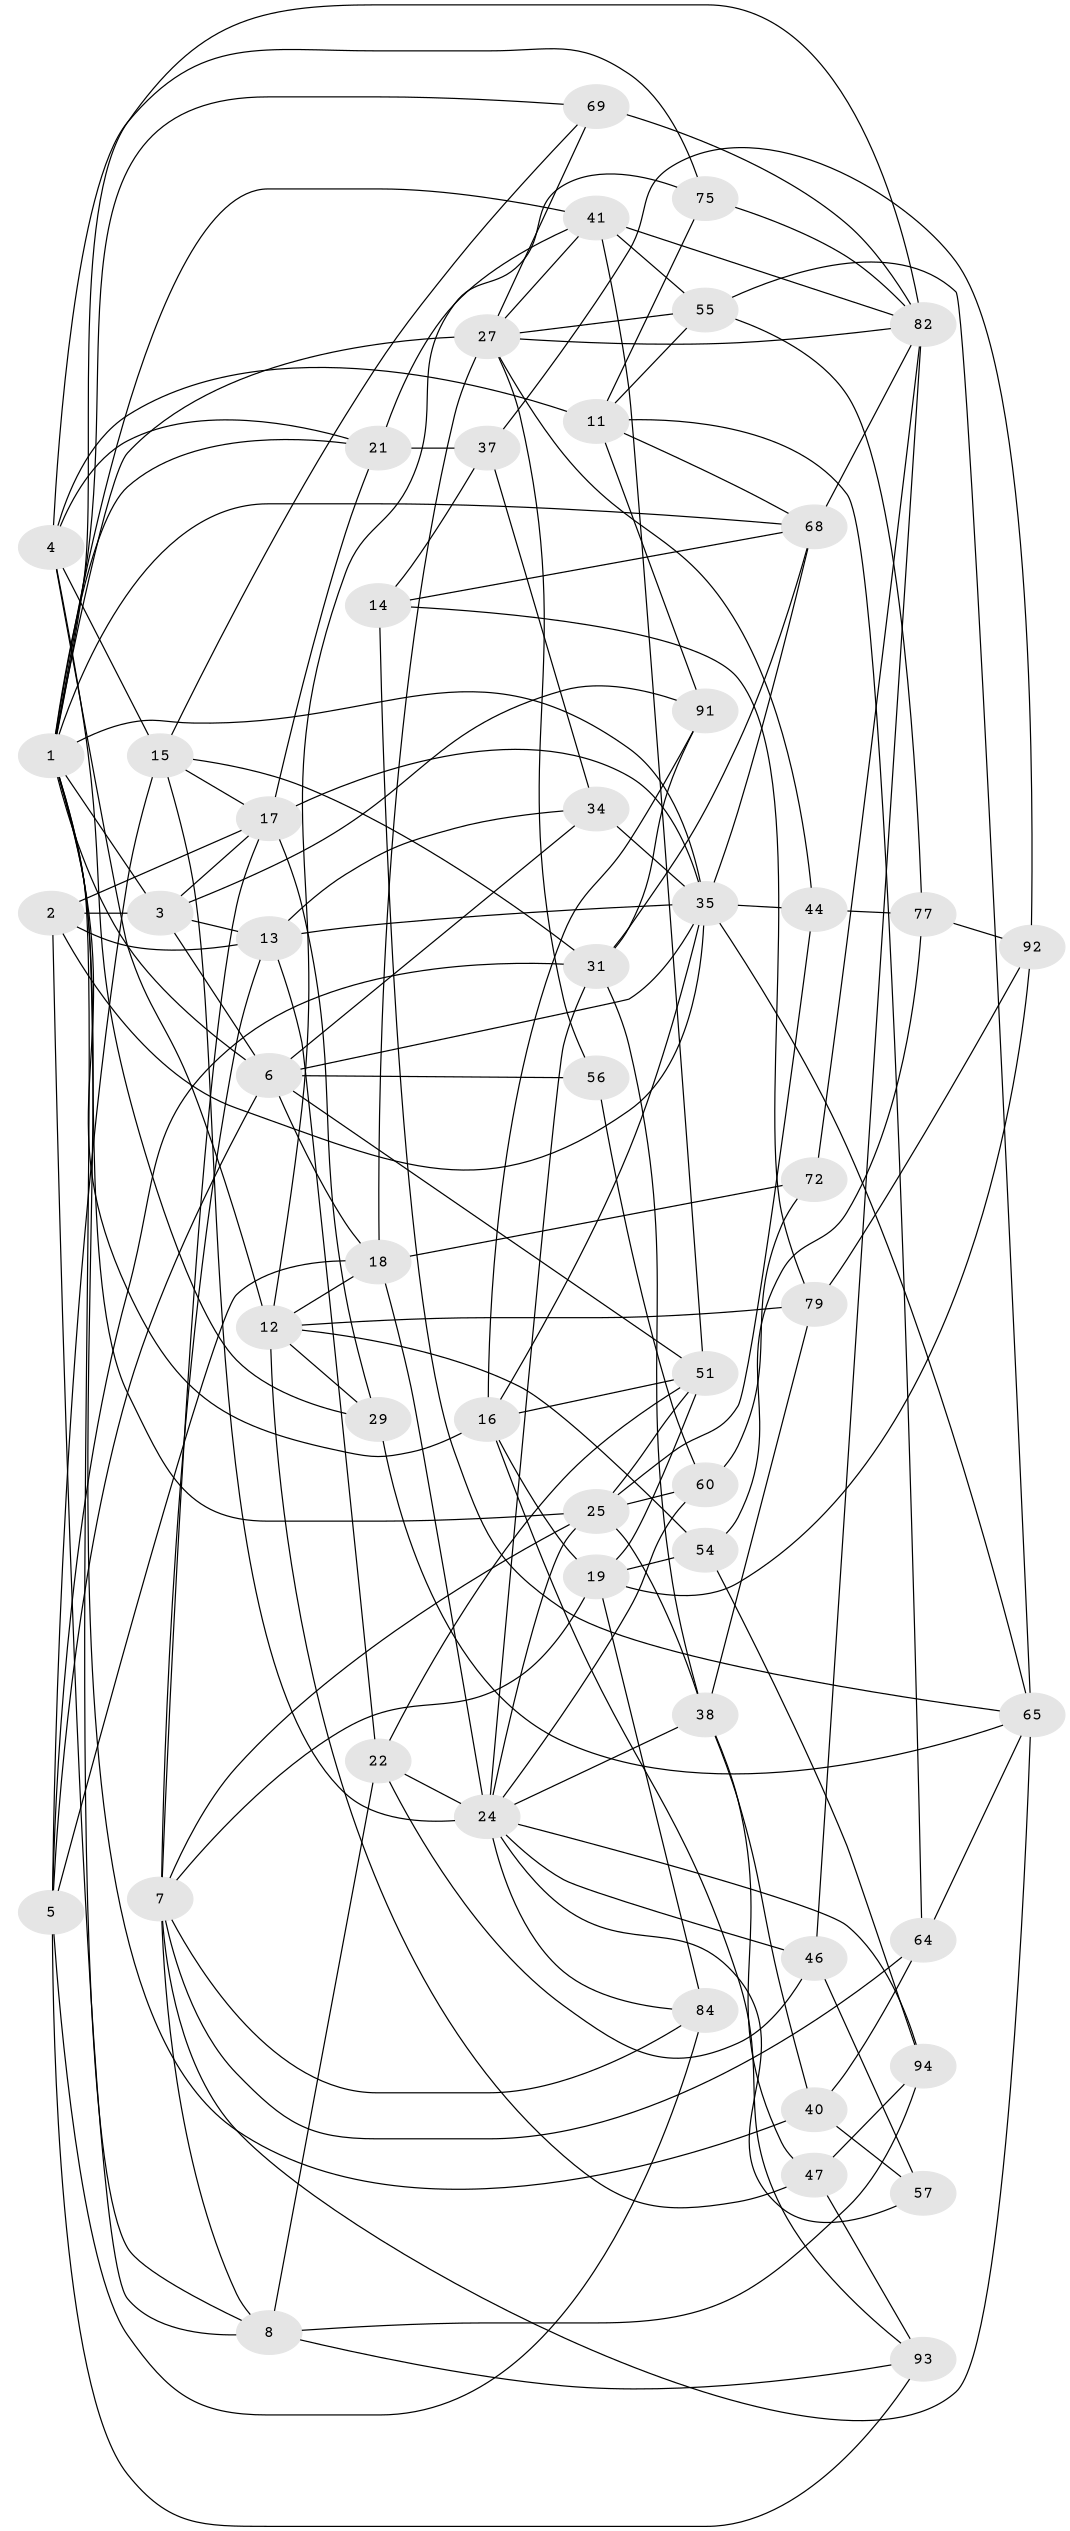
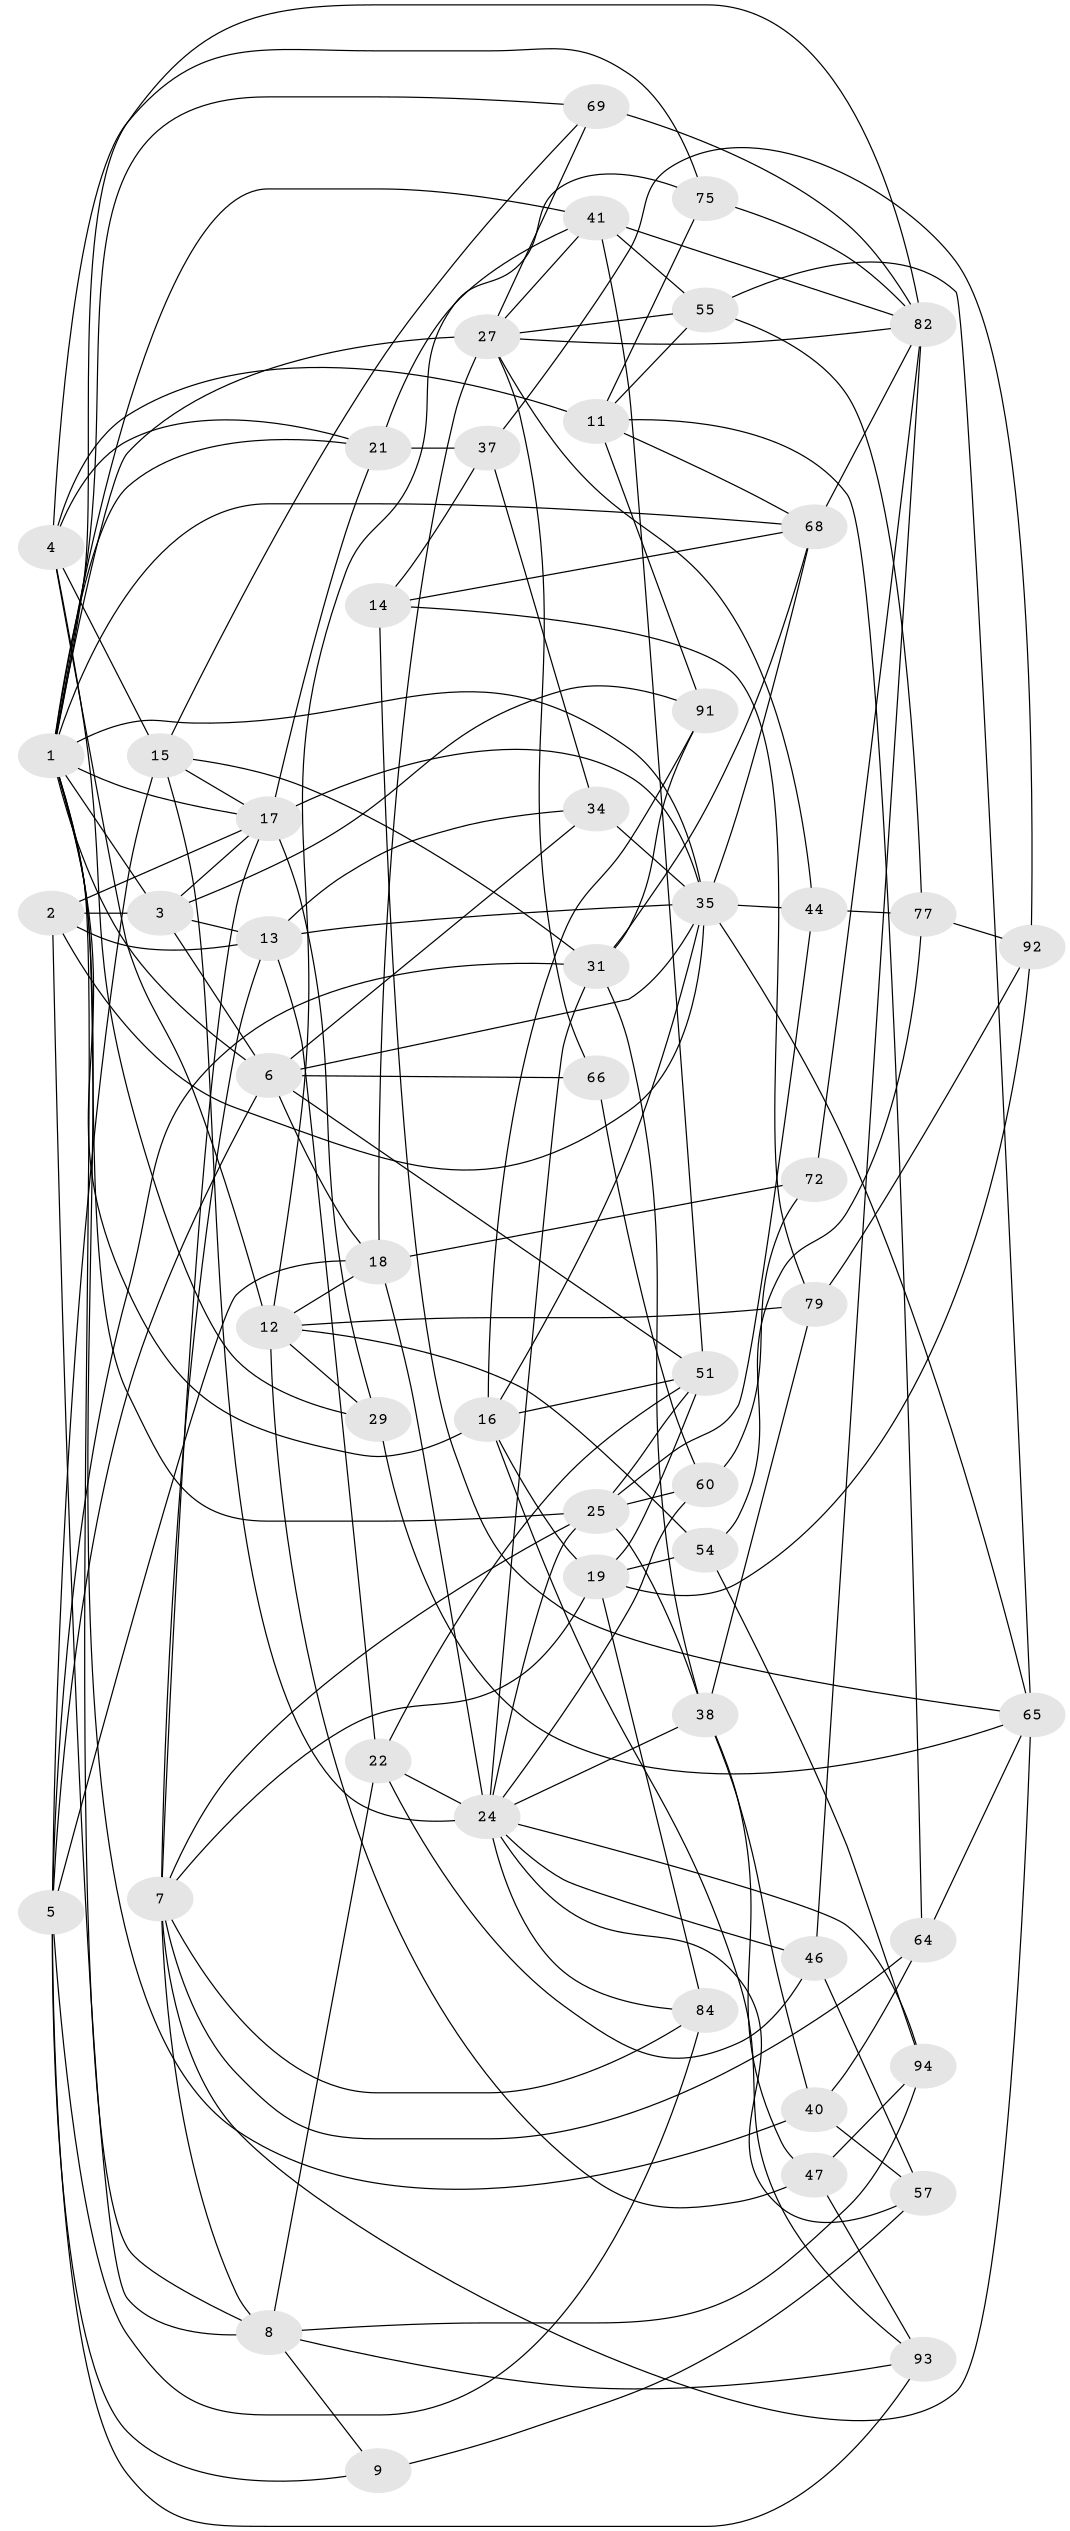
edge "1" -- "17": added
node "56": label "56" -> "66"
node "9": added
